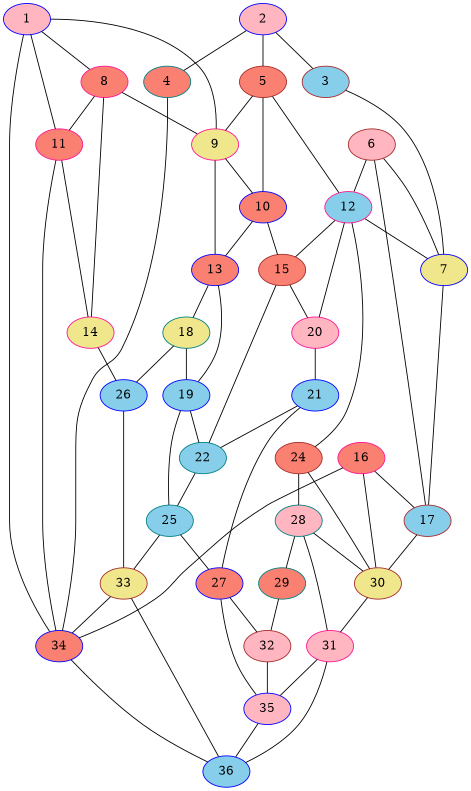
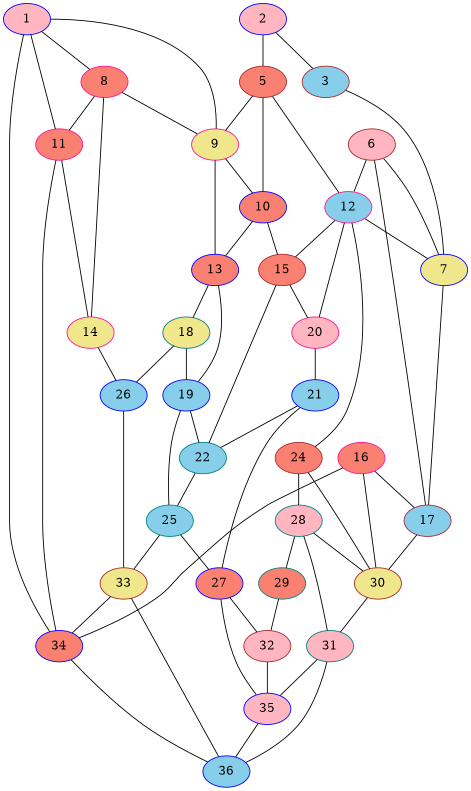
node "4": removed
node "31": color deeppink -> teal
